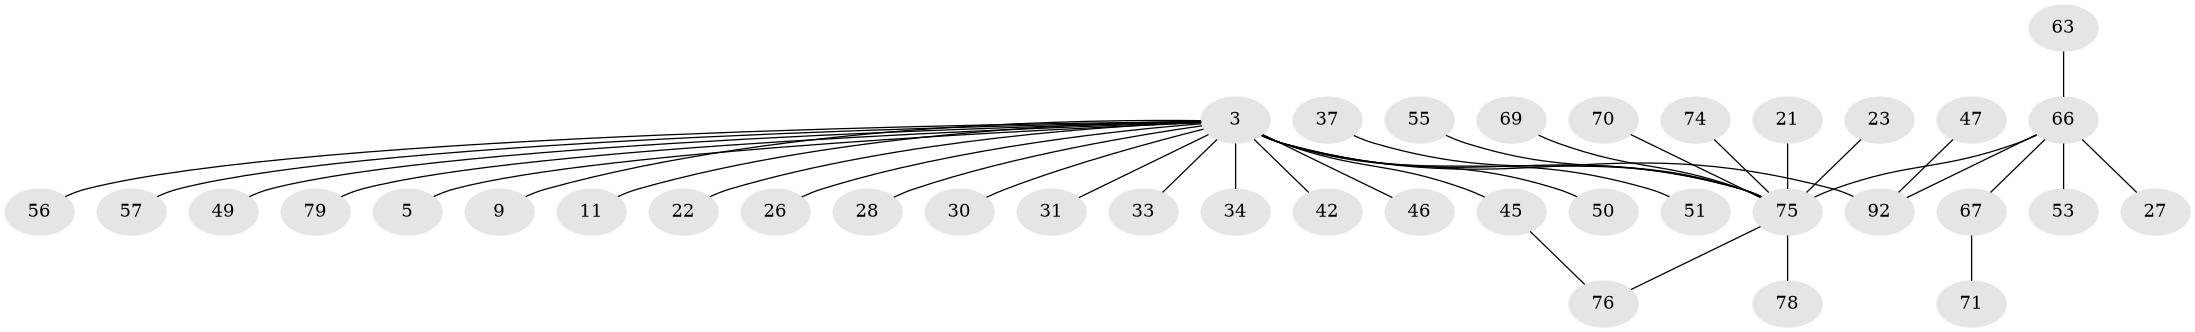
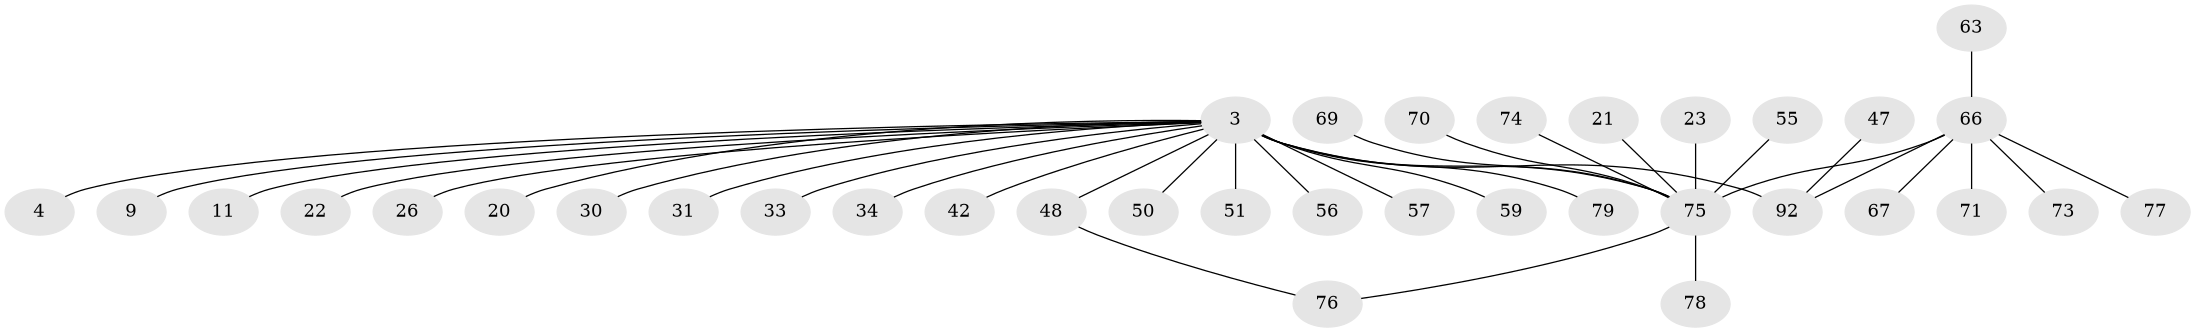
node "37": removed
node "49": label "49" -> "59"
node "5": label "5" -> "4"
node "28": label "28" -> "20"
node "46": removed
node "45": label "45" -> "48"
node "53": label "53" -> "73"
node "27": label "27" -> "77"
edge "67" -- "71": now "66" -- "71"
